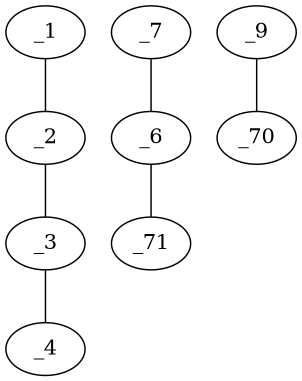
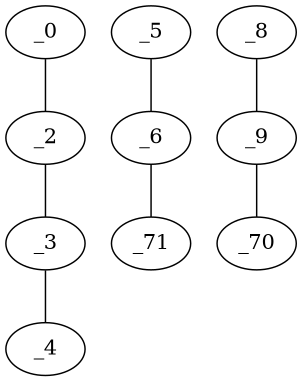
node "_1": label "_1" -> "_0"
node "_7": label "_7" -> "_5"
node "_8": added
